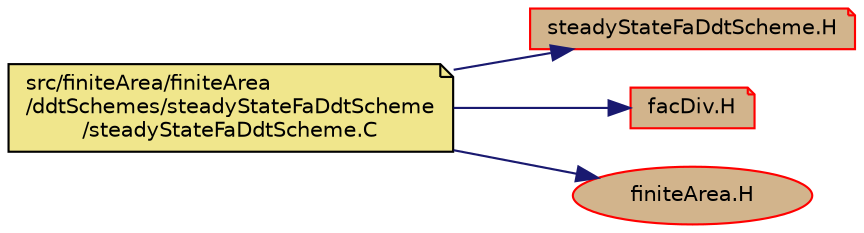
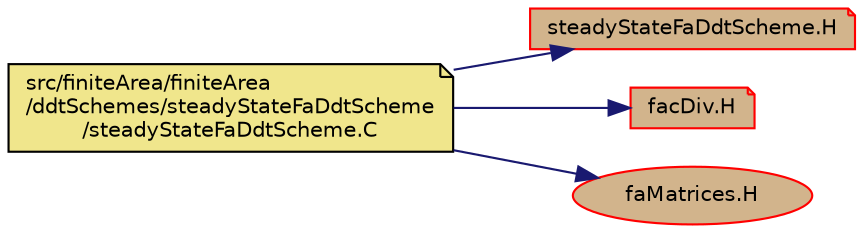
node "finiteArea.H": label "finiteArea.H" -> "faMatrices.H"
